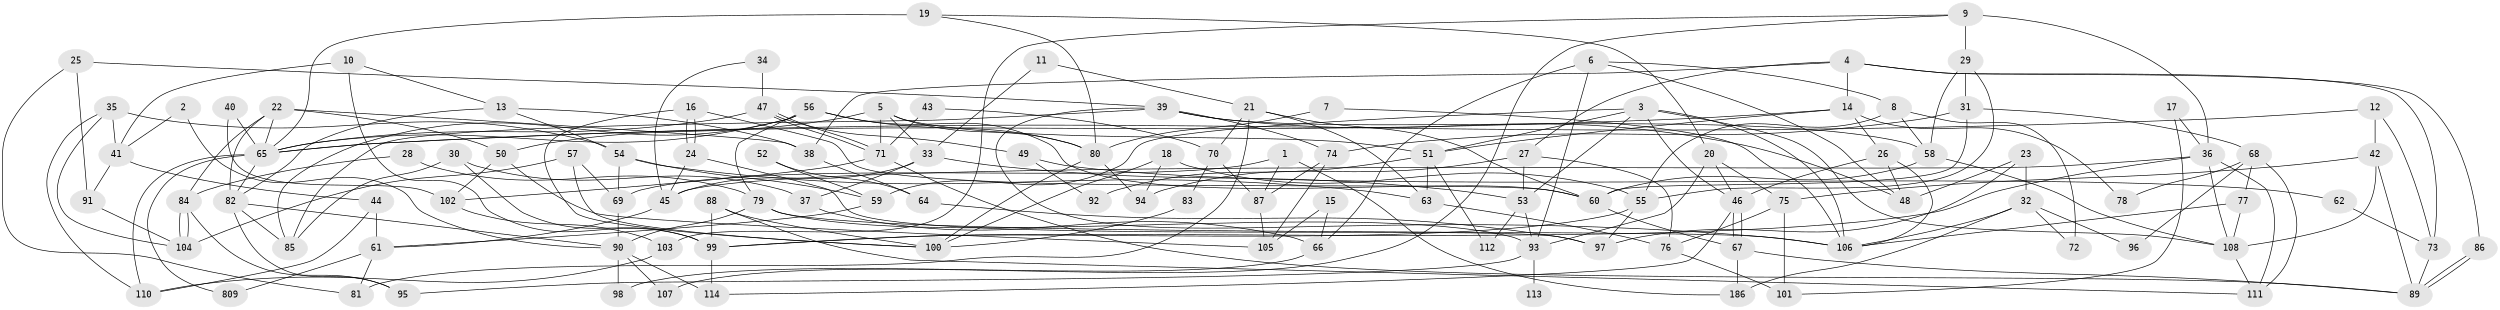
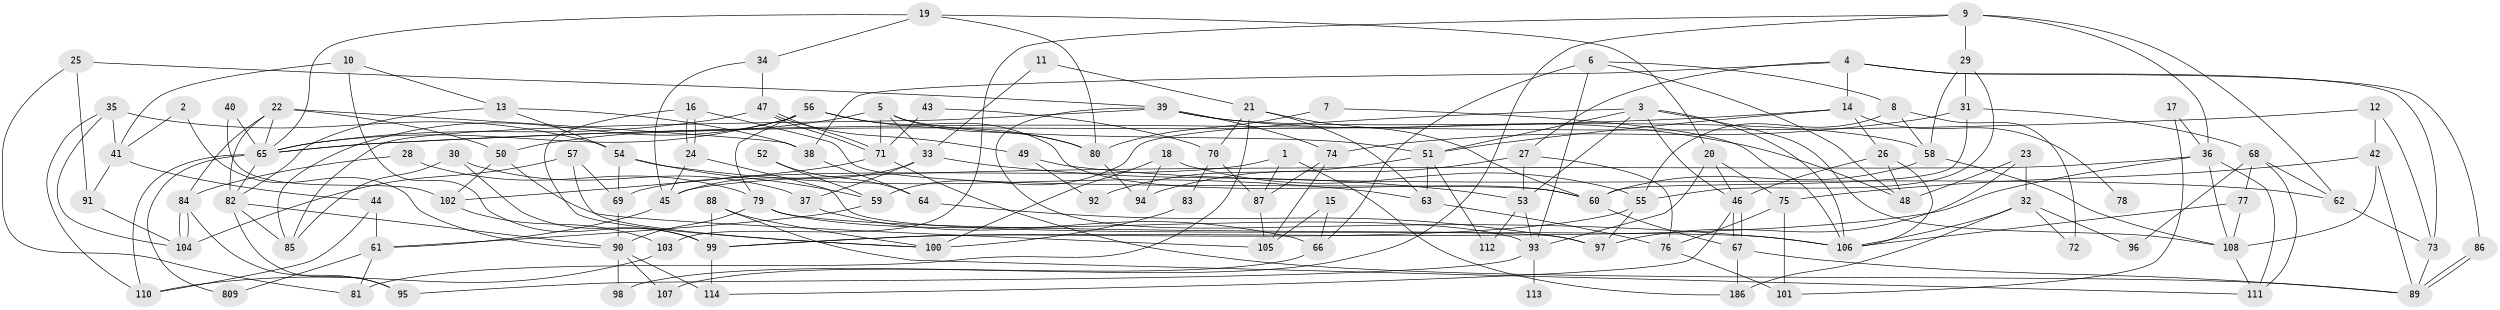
edge "19" -- "34": added
edge "9" -- "62": added
edge "68" -- "78": now "68" -- "62"
edge "80" -- "100": removed
